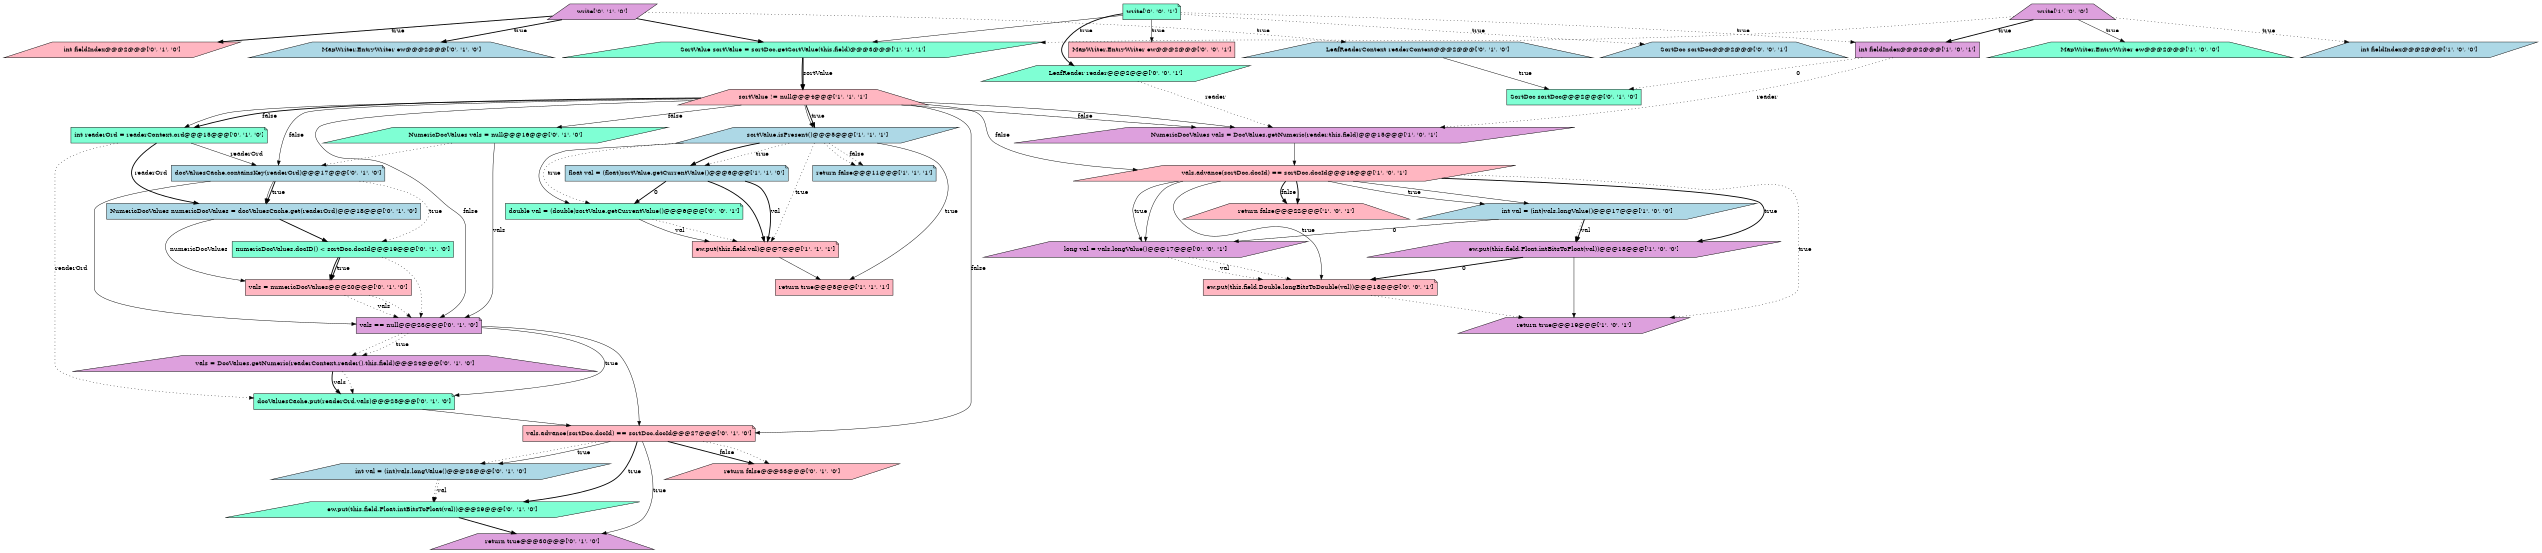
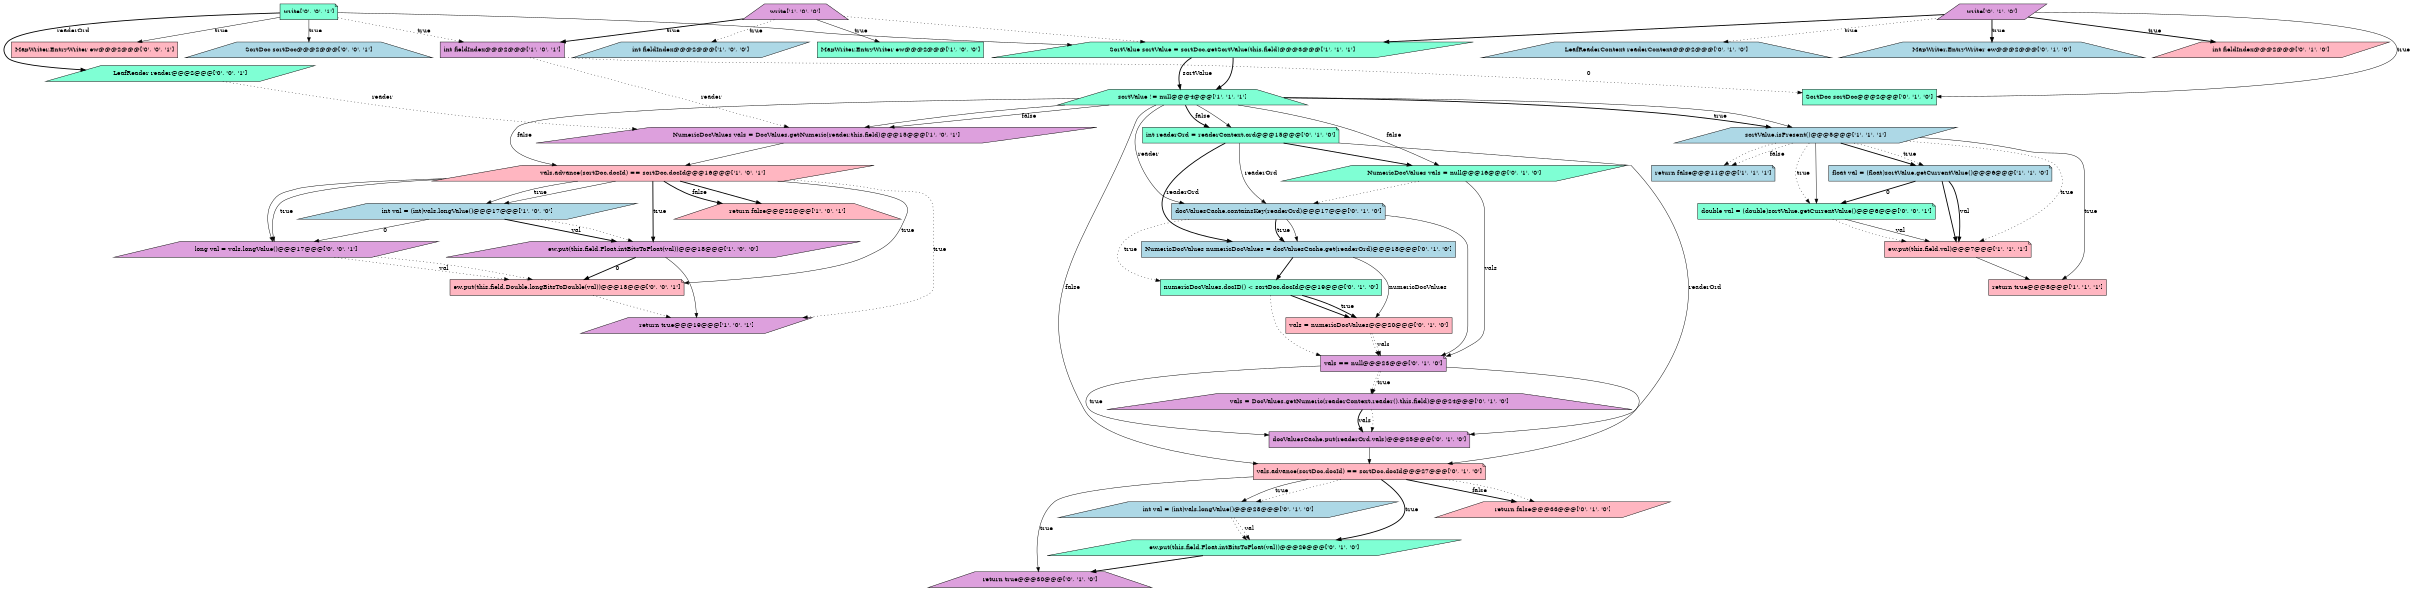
edge "write['0', '0', '1']" -> "SortDoc sortDoc@@@2@@@['0', '0', '1']": style dotted -> solid
edge "write['0', '0', '1']" -> "LeafReader reader@@@2@@@['0', '0', '1']": label "true" -> "readerOrd"
node "MapWriter.EntryWriter ew@@@2@@@['1', '0', '0']": shape trapezium -> box
edge "LeafReaderContext readerContext@@@2@@@['0', '1', '0']" -> "SortDoc sortDoc@@@2@@@['0', '1', '0']": now "write['0', '1', '0']" -> "SortDoc sortDoc@@@2@@@['0', '1', '0']"
node "sortValue != null@@@4@@@['1', '1', '1']": fillcolor lightpink -> aquamarine
edge "sortValue != null@@@4@@@['1', '1', '1']" -> "vals == null@@@23@@@['0', '1', '0']": removed, label "false"
edge "sortValue != null@@@4@@@['1', '1', '1']" -> "docValuesCache.containsKey(readerOrd)@@@17@@@['0', '1', '0']": label "false" -> "reader"
edge "int readerOrd = readerContext.ord@@@15@@@['0', '1', '0']" -> "NumericDocValues vals = null@@@16@@@['0', '1', '0']": added
edge "int readerOrd = readerContext.ord@@@15@@@['0', '1', '0']" -> "docValuesCache.put(readerOrd,vals)@@@25@@@['0', '1', '0']": style dotted -> solid
node "docValuesCache.put(readerOrd,vals)@@@25@@@['0', '1', '0']": fillcolor aquamarine -> plum
